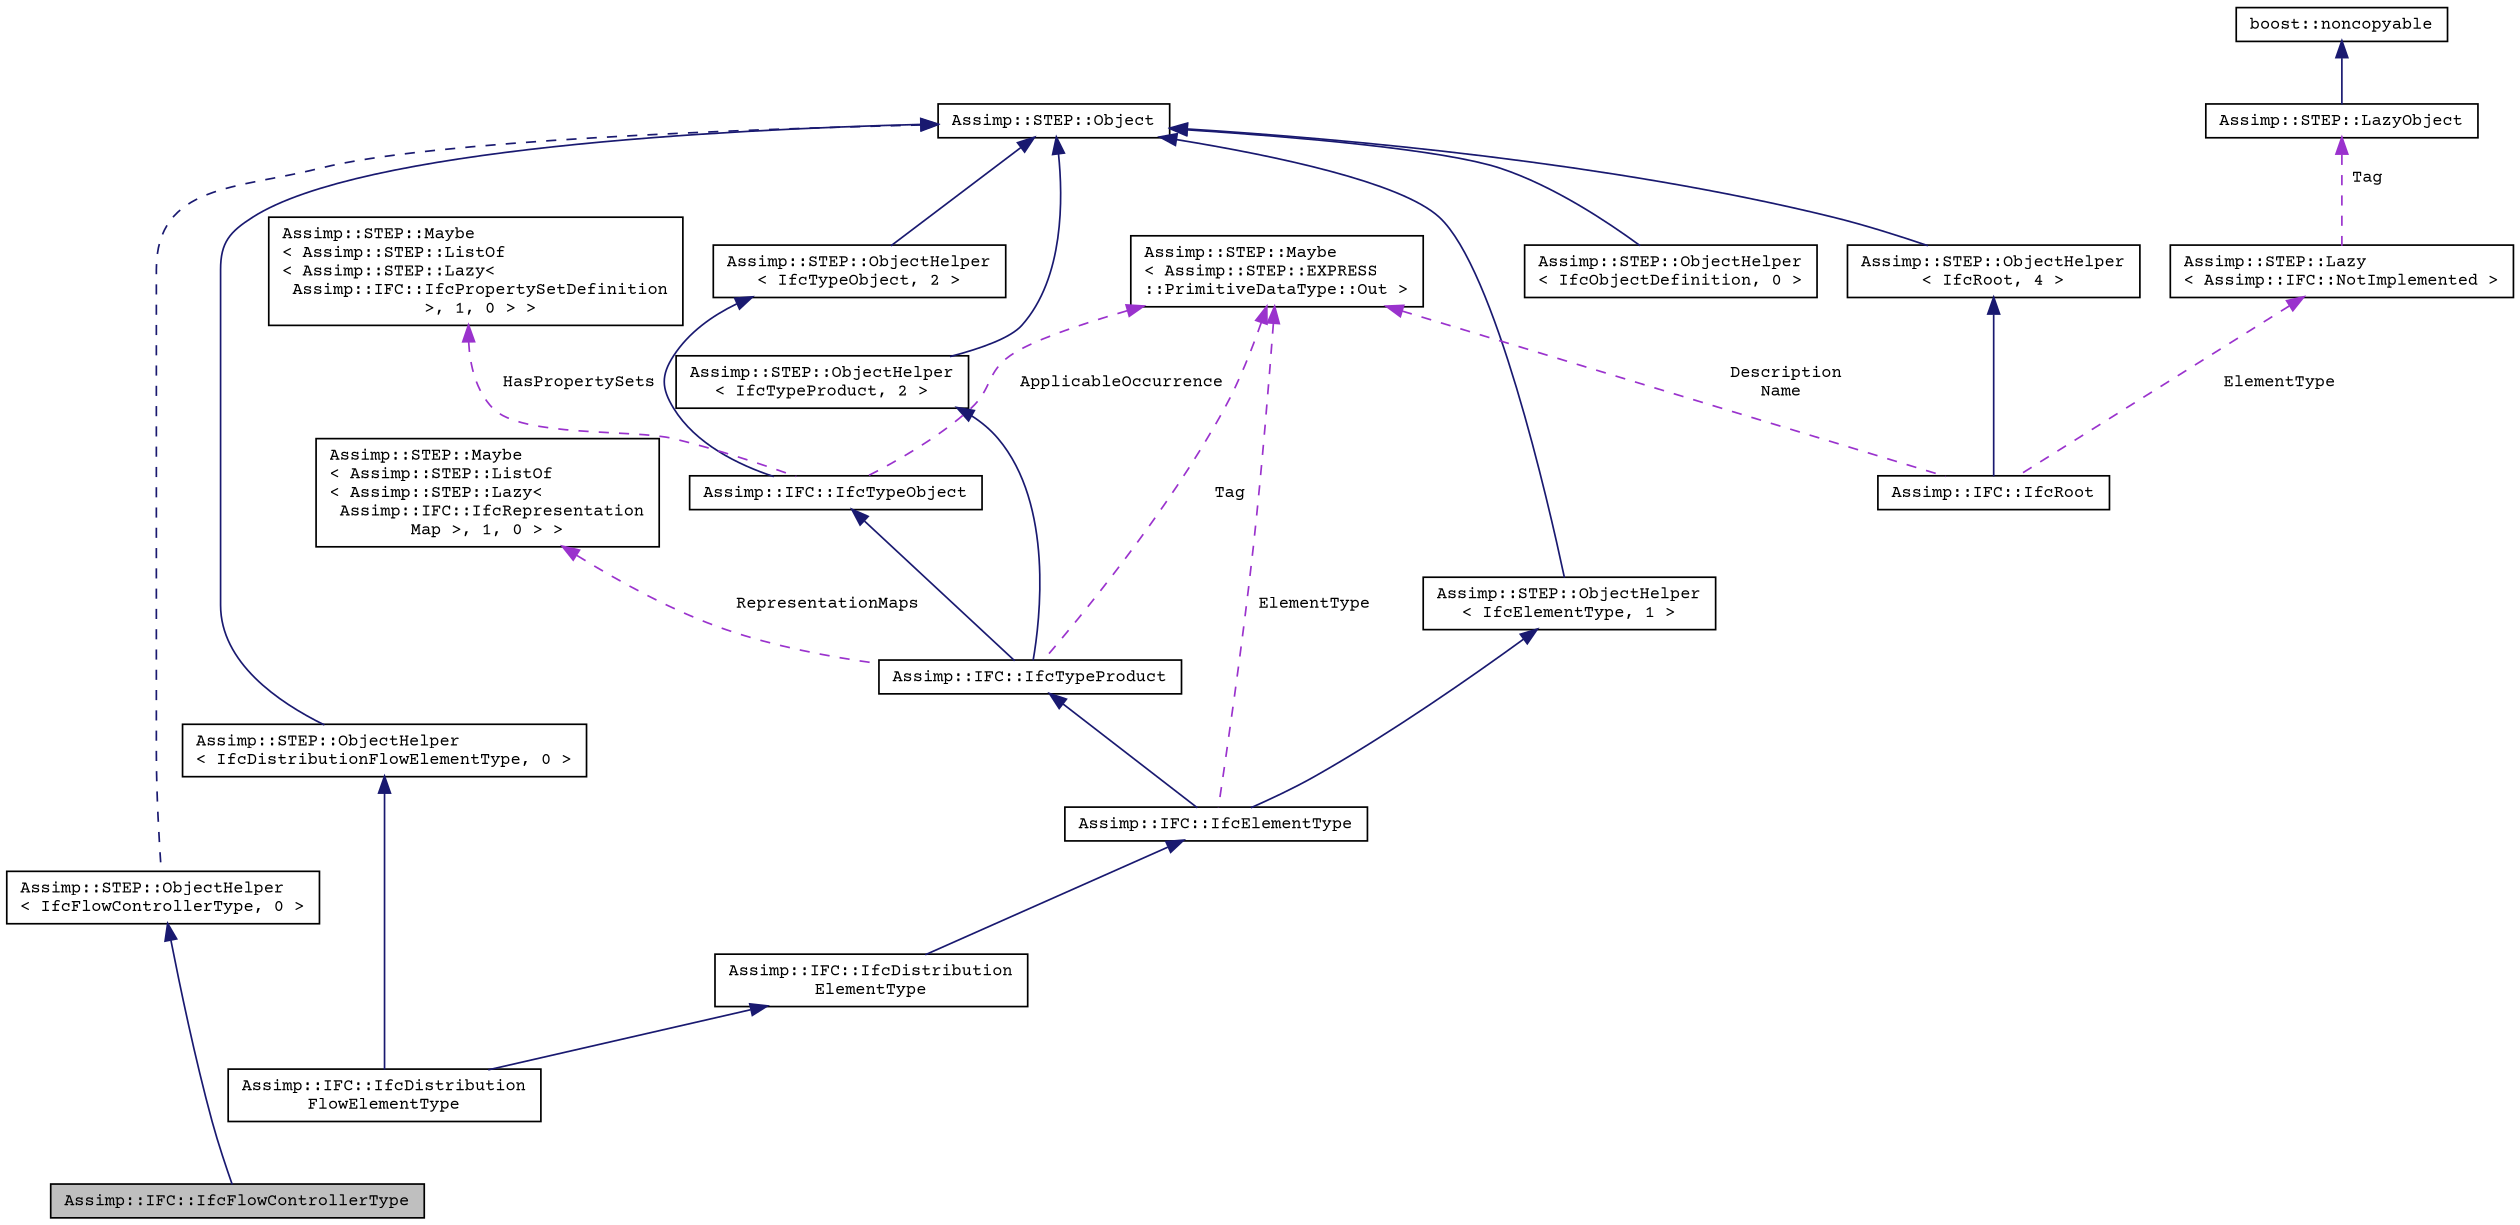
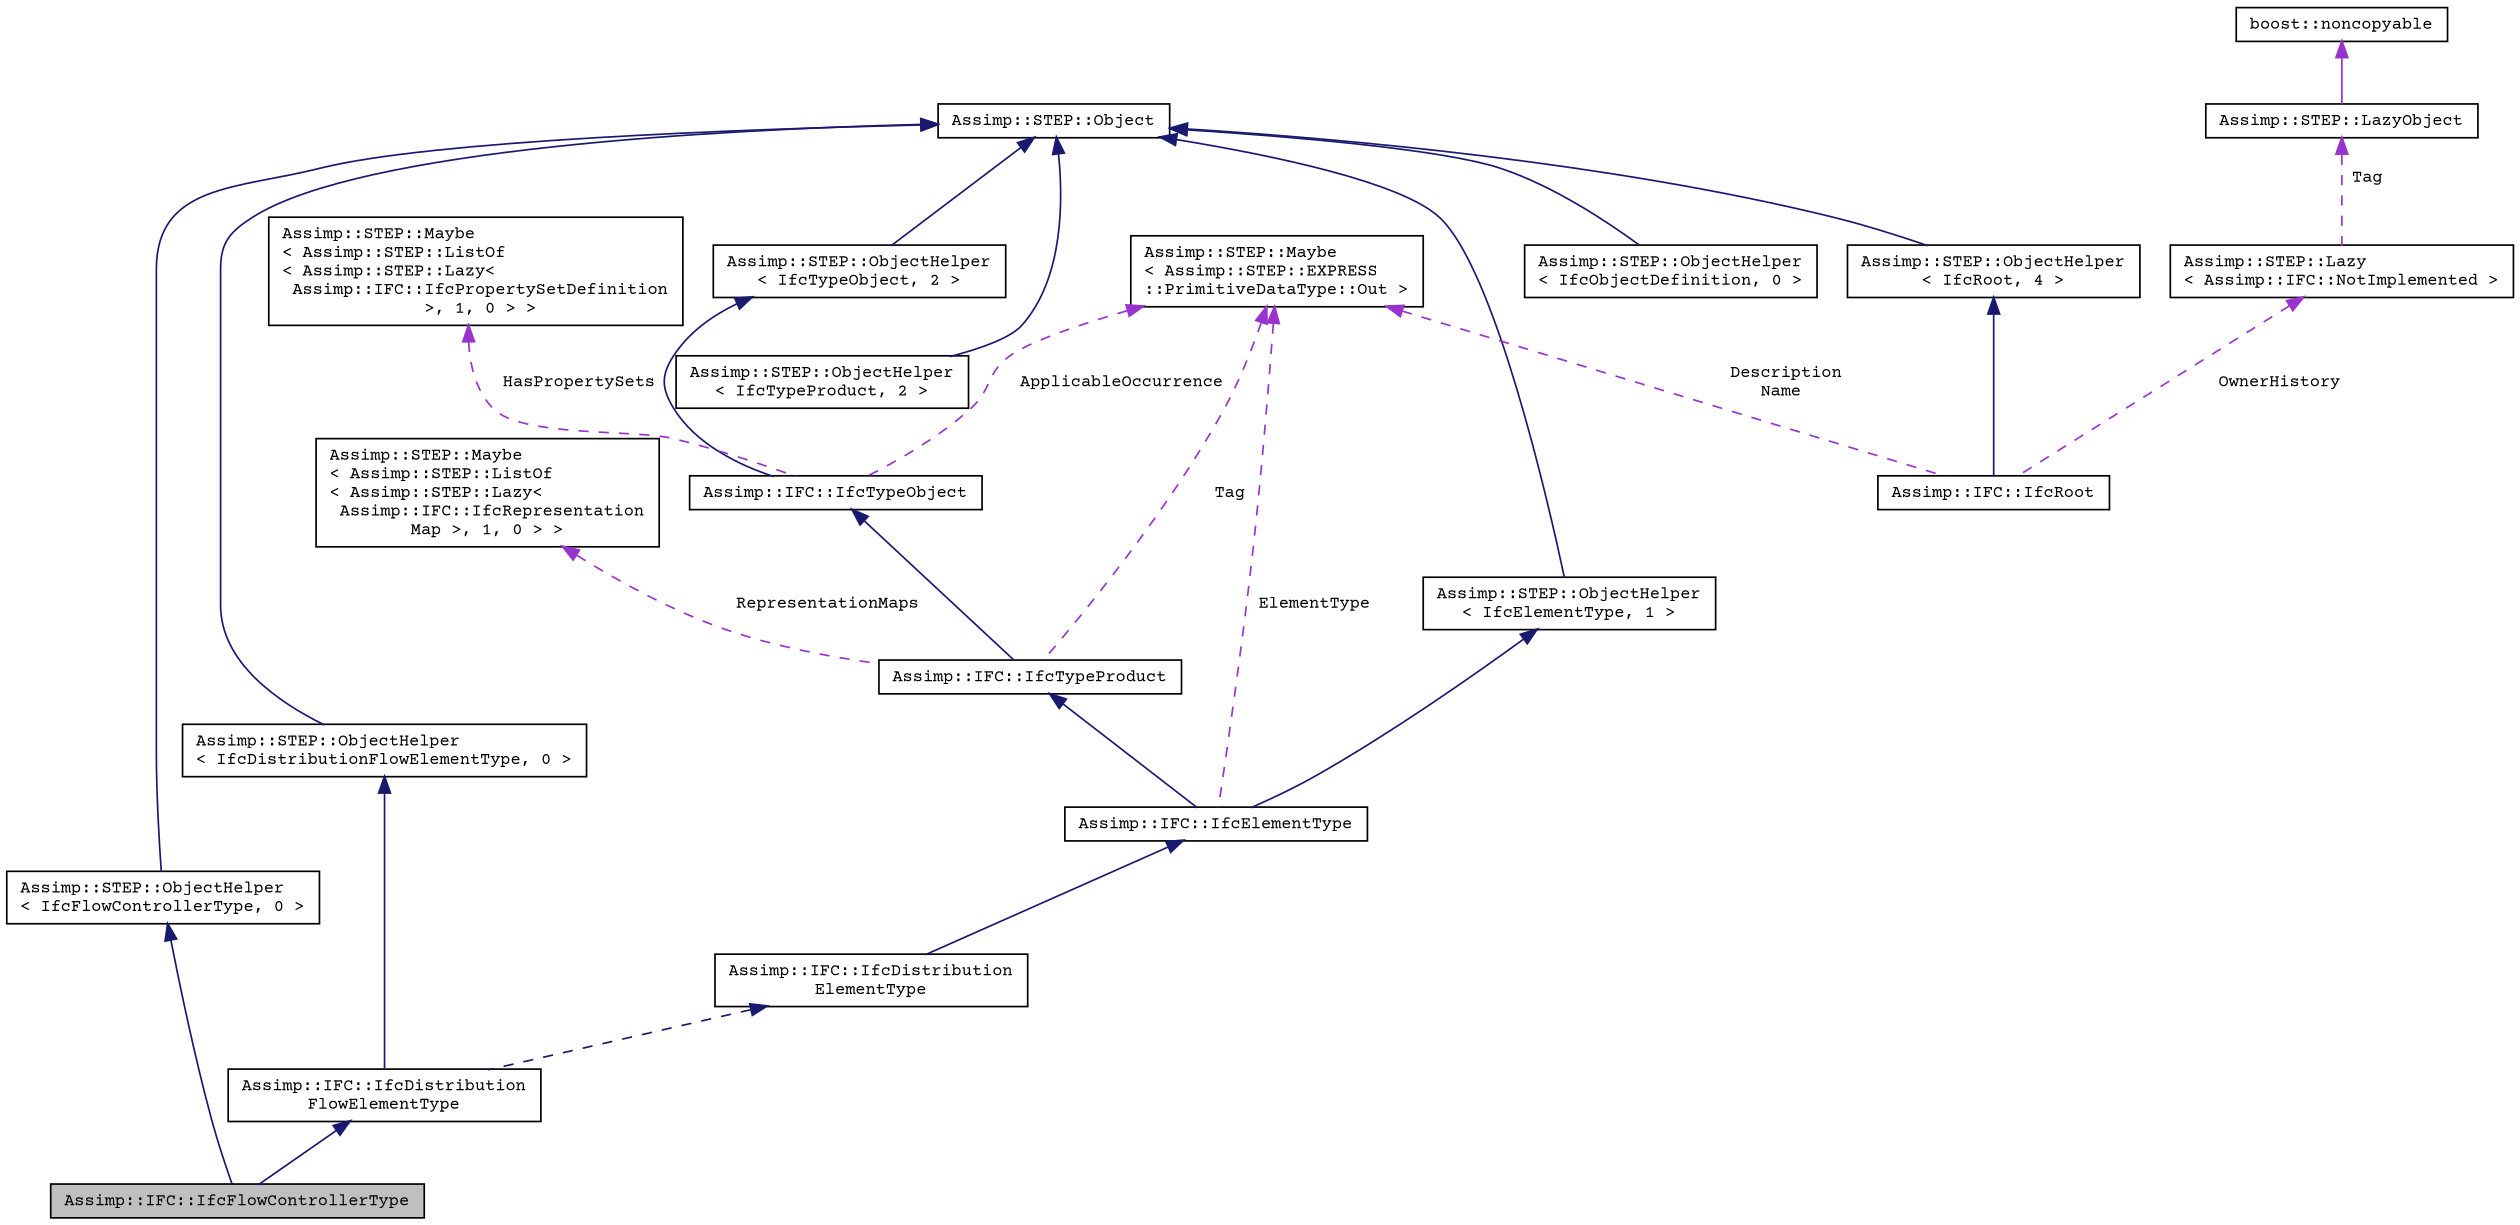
edge "Assimp::STEP::LazyObject" -> "boost::noncopyable": color midnightblue -> darkorchid3
edge "Assimp::STEP::ObjectHelper < IfcFlowControllerType, 0 >" -> "Assimp::STEP::Object": style dashed -> solid
edge "Assimp::IFC::IfcRoot" -> "Assimp::STEP::Lazy < Assimp::IFC::NotImplemented >": label " ElementType" -> " OwnerHistory"
edge "Assimp::IFC::IfcTypeProduct" -> "Assimp::STEP::ObjectHelper < IfcTypeProduct, 2 >": removed
edge "Assimp::IFC::IfcDistribution FlowElementType" -> "Assimp::IFC::IfcDistribution ElementType": style solid -> dashed
edge "Assimp::IFC::IfcFlowControllerType" -> "Assimp::IFC::IfcDistribution FlowElementType": added
